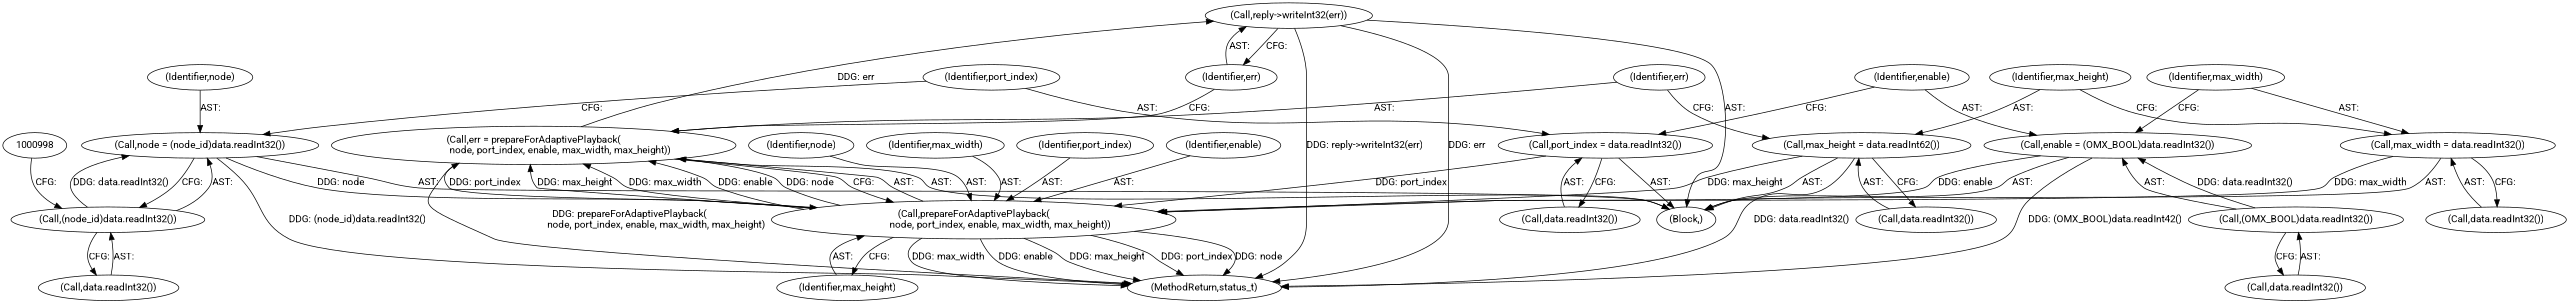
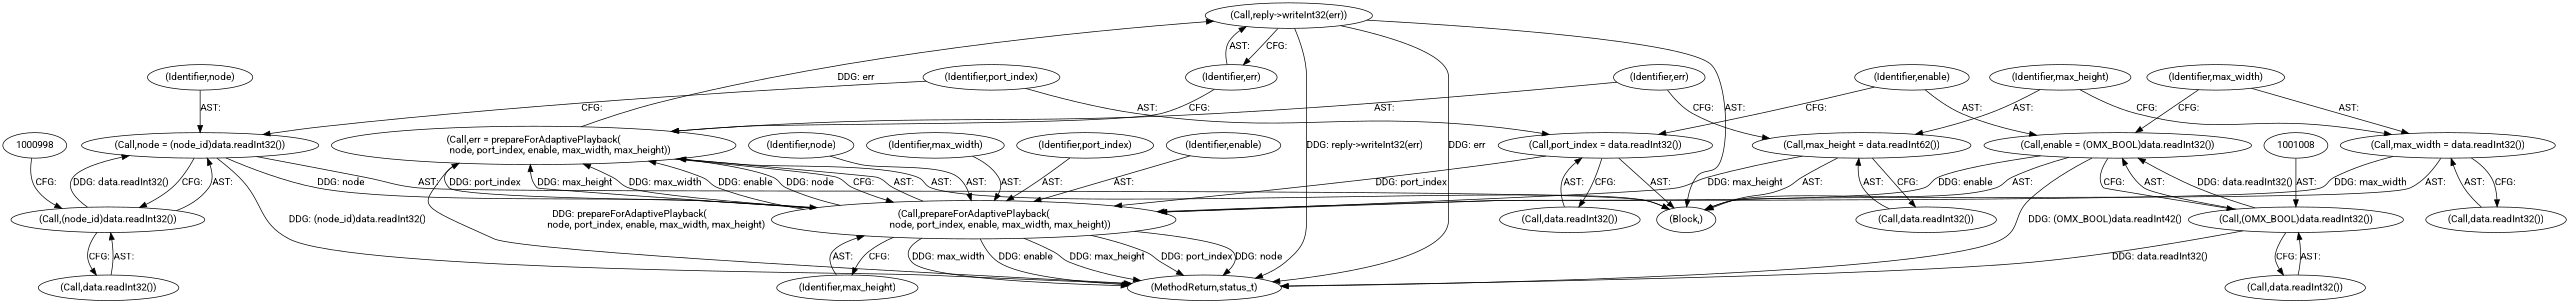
node "1001008": added
edge "(Call,enable = (OMX_BOOL)data.readInt32())" -> "(Call,(OMX_BOOL)data.readInt32())": added, label "CFG:"
edge "(Call,max_height = data.readInt62())" -> "(MethodReturn,status_t)": now "(Call,(OMX_BOOL)data.readInt32())" -> "(MethodReturn,status_t)"
